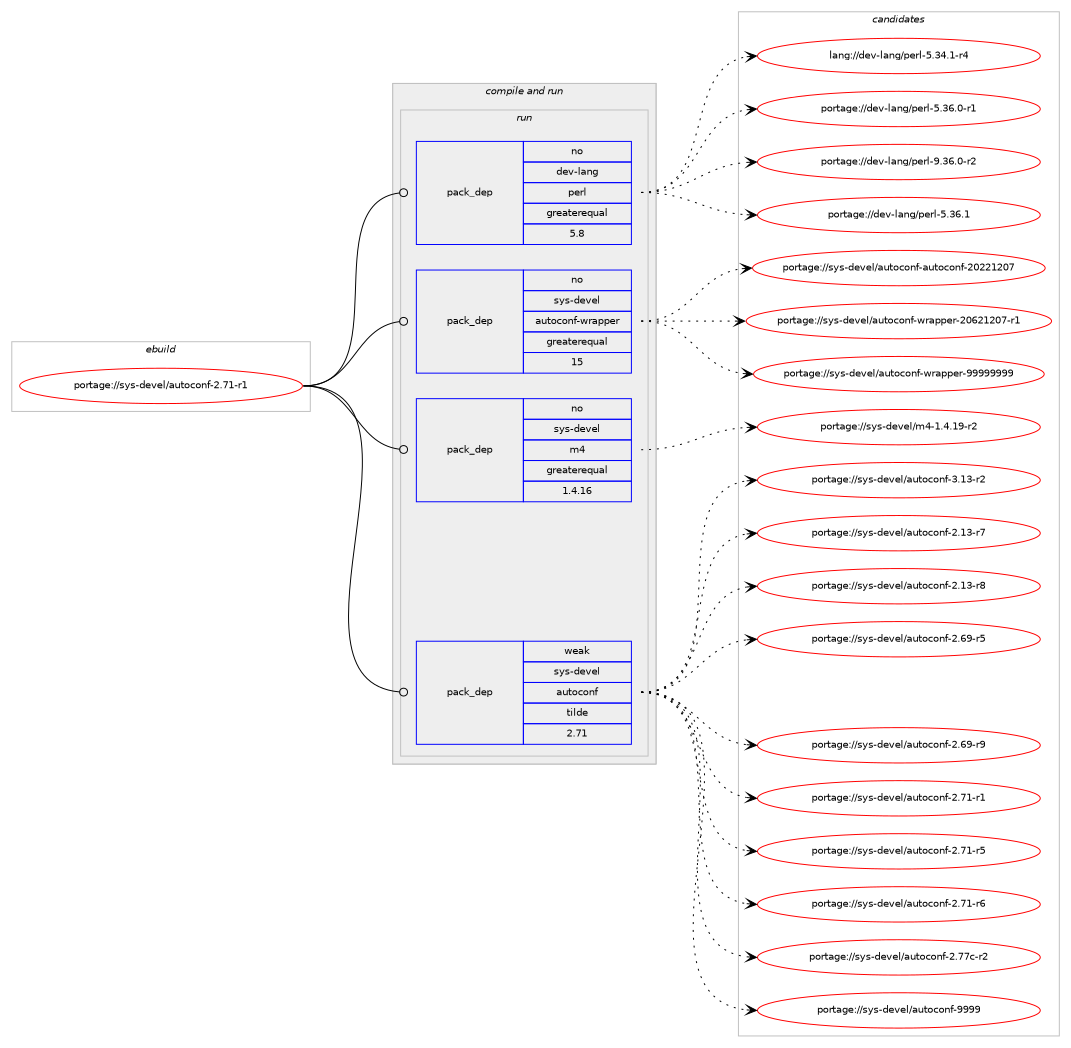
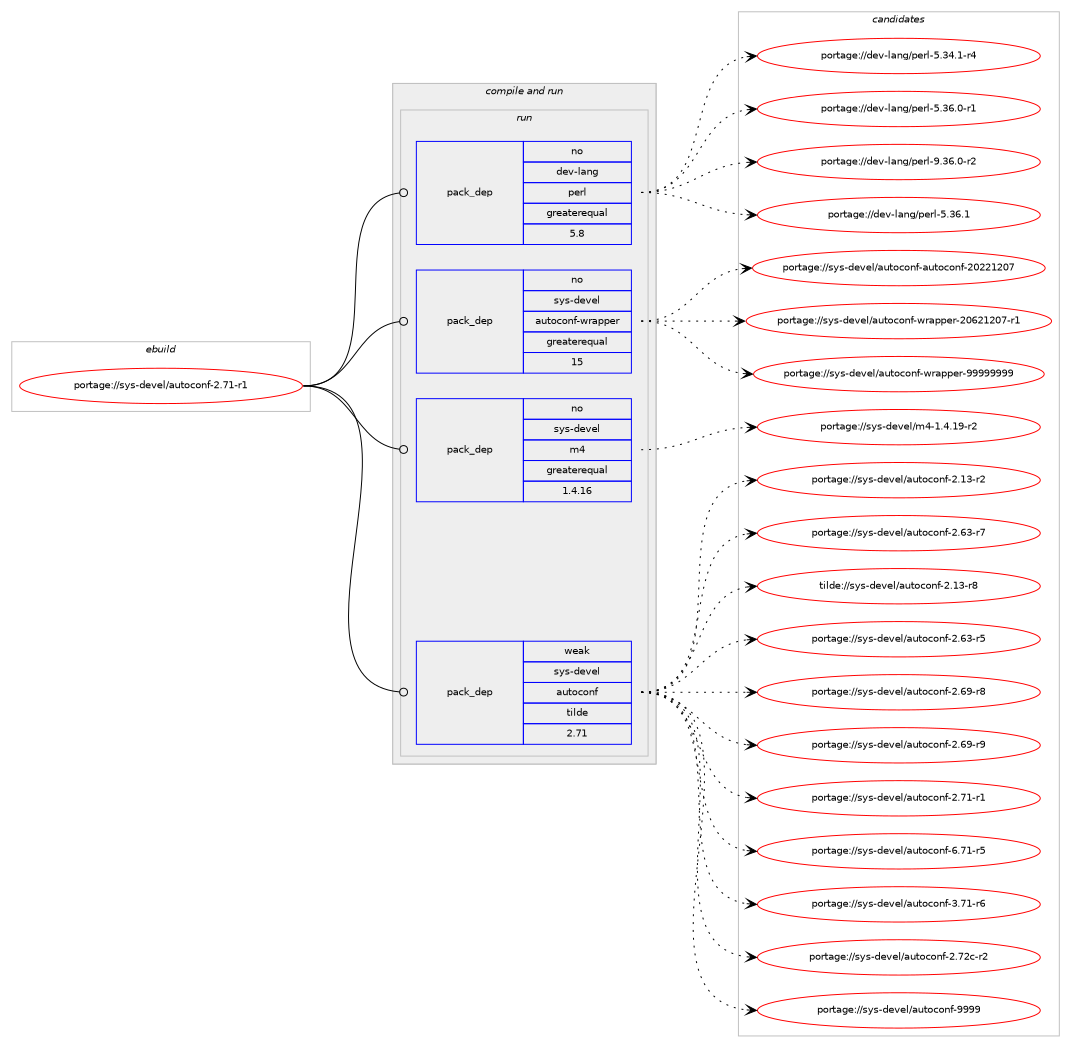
node "lang://dev-lang/perl-5.34.1-r4": label "lang://dev-lang/perl-5.34.1-r4" -> "portage://dev-lang/perl-5.34.1-r4"
node "portage://sys-devel/autoconf-3.13-r2": label "portage://sys-devel/autoconf-3.13-r2" -> "portage://sys-devel/autoconf-2.13-r2"
node "portage://sys-devel/autoconf-2.13-r7": label "portage://sys-devel/autoconf-2.13-r7" -> "portage://sys-devel/autoconf-2.63-r7"
node "portage://sys-devel/autoconf-2.13-r8": label "portage://sys-devel/autoconf-2.13-r8" -> "tilde://sys-devel/autoconf-2.13-r8"
node "portage://sys-devel/autoconf-2.69-r5": label "portage://sys-devel/autoconf-2.69-r5" -> "portage://sys-devel/autoconf-2.63-r5"
node "portage://sys-devel/autoconf-2.69-r8": added
node "portage://sys-devel/autoconf-2.71-r5": label "portage://sys-devel/autoconf-2.71-r5" -> "portage://sys-devel/autoconf-6.71-r5"
node "portage://sys-devel/autoconf-2.71-r6": label "portage://sys-devel/autoconf-2.71-r6" -> "portage://sys-devel/autoconf-3.71-r6"
node "portage://sys-devel/autoconf-2.77c-r2": label "portage://sys-devel/autoconf-2.77c-r2" -> "portage://sys-devel/autoconf-2.72c-r2"
